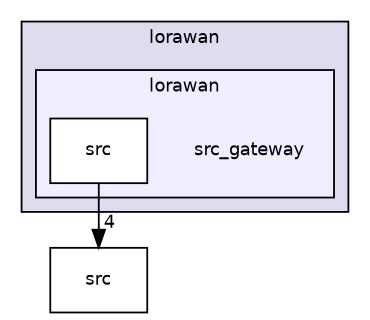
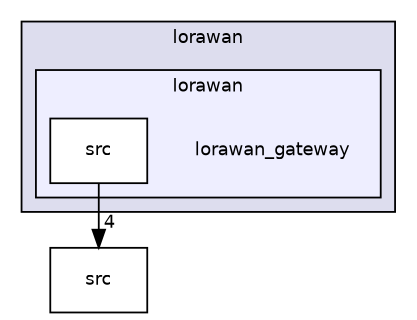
node "src_gateway": label "src_gateway" -> "lorawan_gateway"
